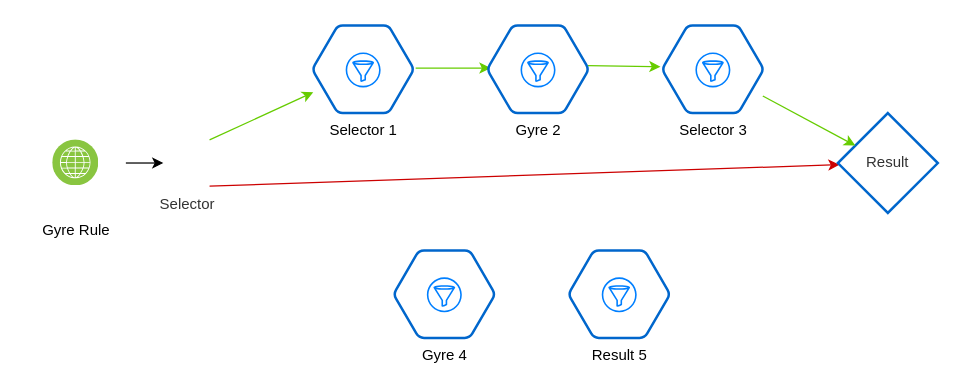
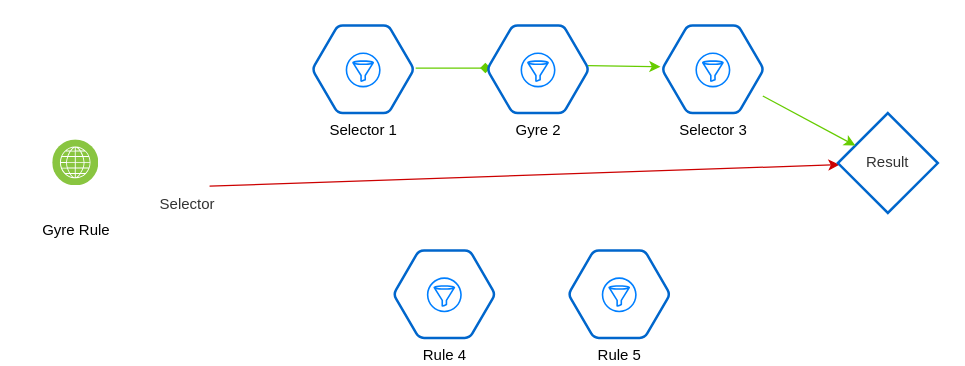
edge "Selector 1" -> "Gyre 2": arrowhead classic -> diamond
edge "Selector" -> "Selector 1": removed
edge "Gyre Rule" -> "Selector": removed
node "Gyre 4": label "Gyre 4" -> "Rule 4"
node "Result 5": label "Result 5" -> "Rule 5"
